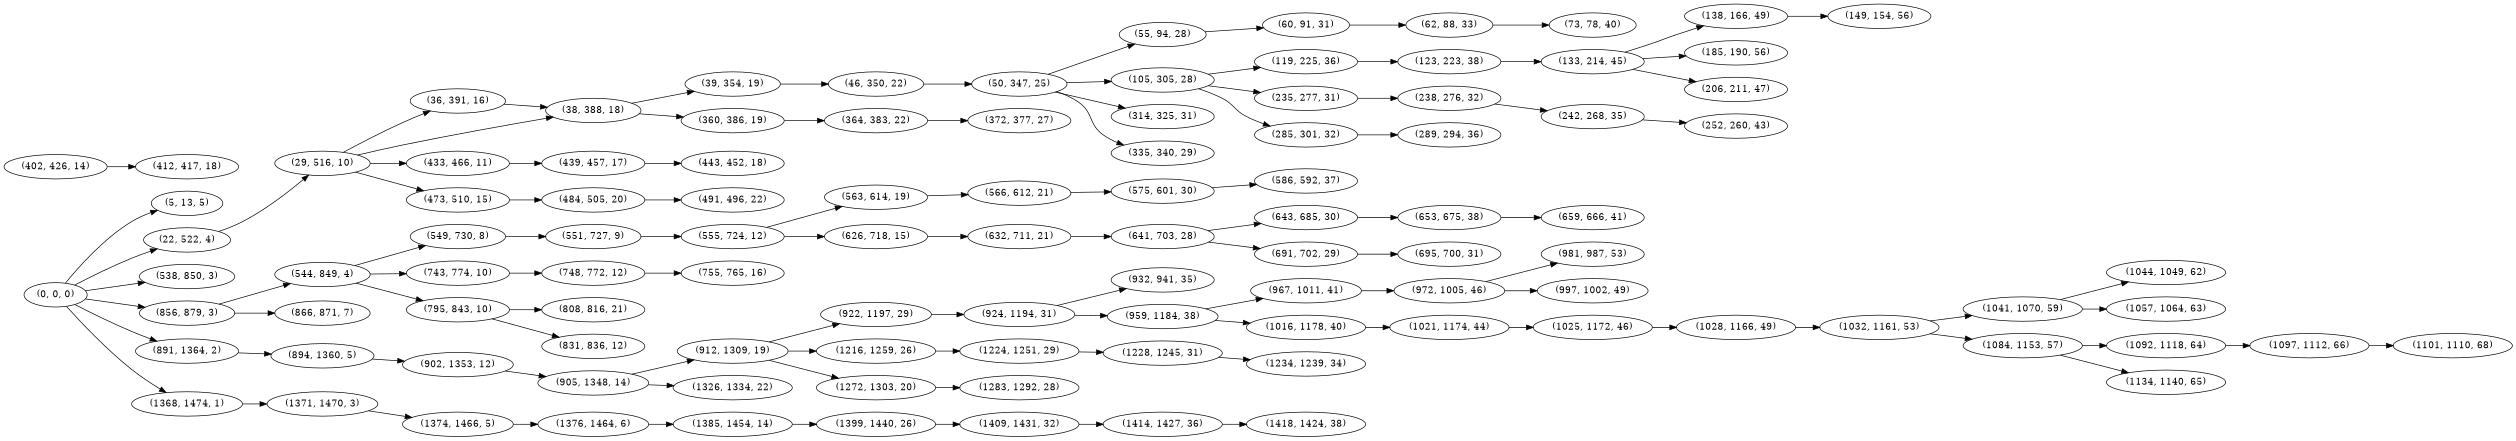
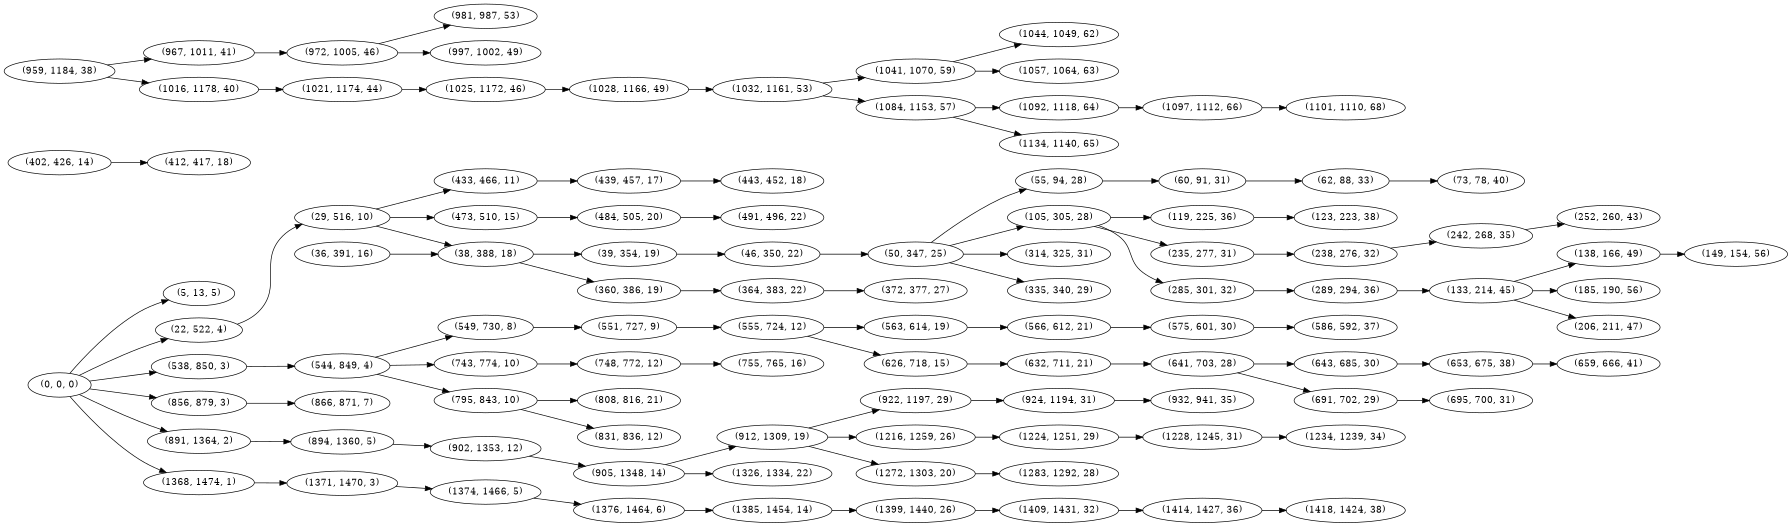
edge "(123, 223, 38)" -> "(133, 214, 45)": now "(289, 294, 36)" -> "(133, 214, 45)"
edge "(29, 516, 10)" -> "(36, 391, 16)": removed
edge "(856, 879, 3)" -> "(544, 849, 4)": now "(538, 850, 3)" -> "(544, 849, 4)"
edge "(924, 1194, 31)" -> "(959, 1184, 38)": removed
